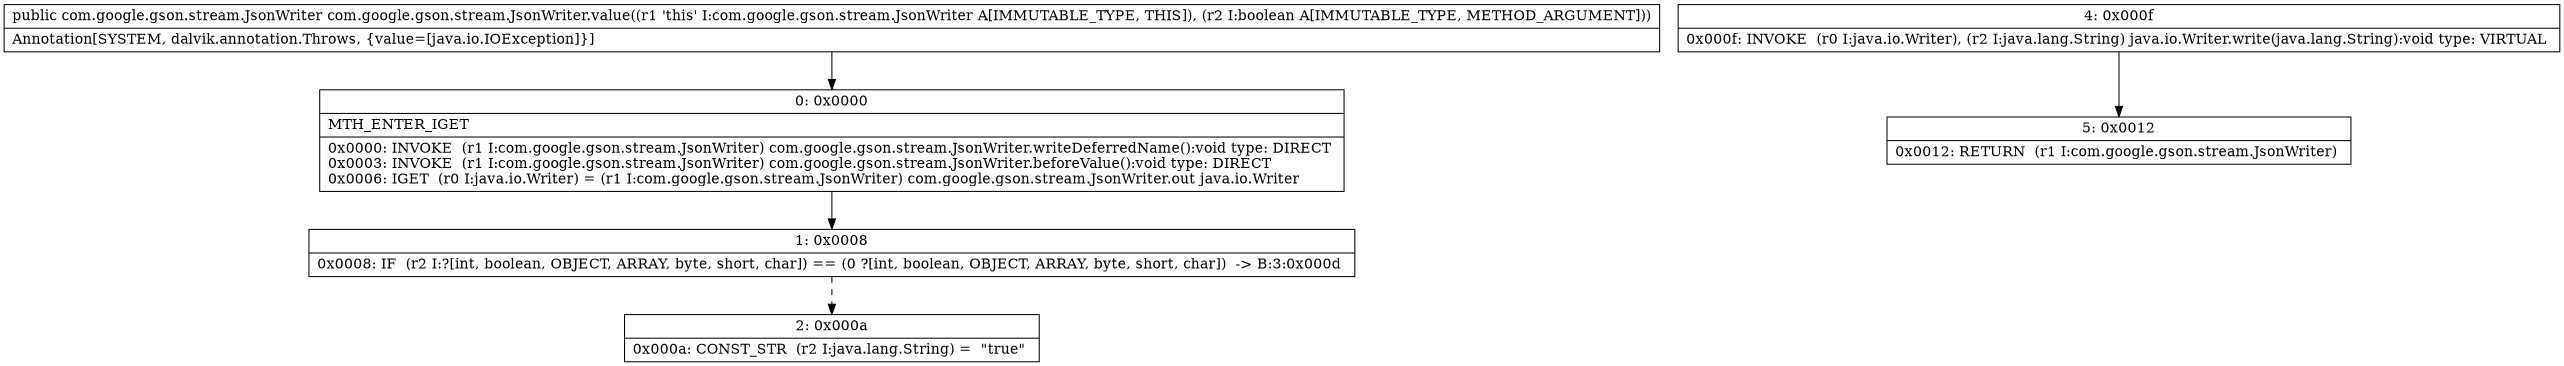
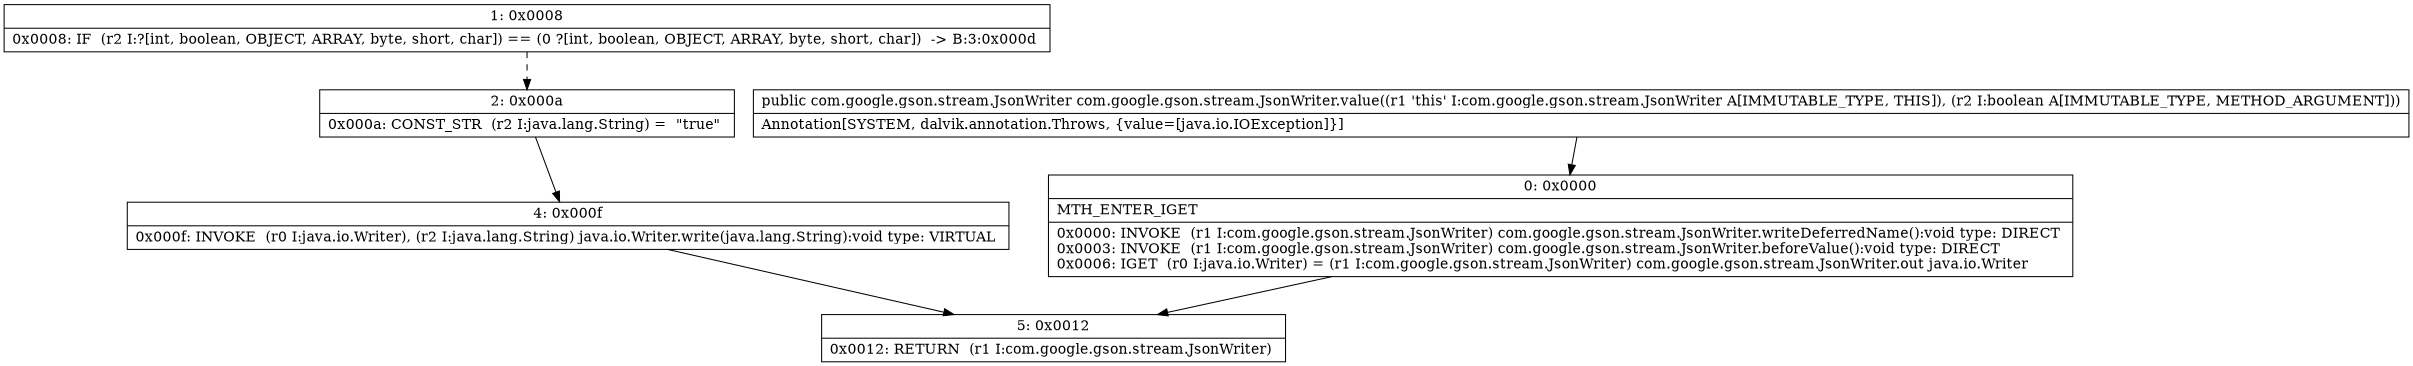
edge "2: 0x000a" -> "4: 0x000f": added
edge "0: 0x0000" -> "1: 0x0008": now "0: 0x0000" -> "5: 0x0012"
